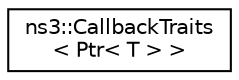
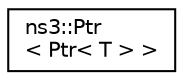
node "ns3::CallbackTraits < Ptr< T > >": label "ns3::CallbackTraits < Ptr< T > >" -> "ns3::Ptr < Ptr< T > >"
